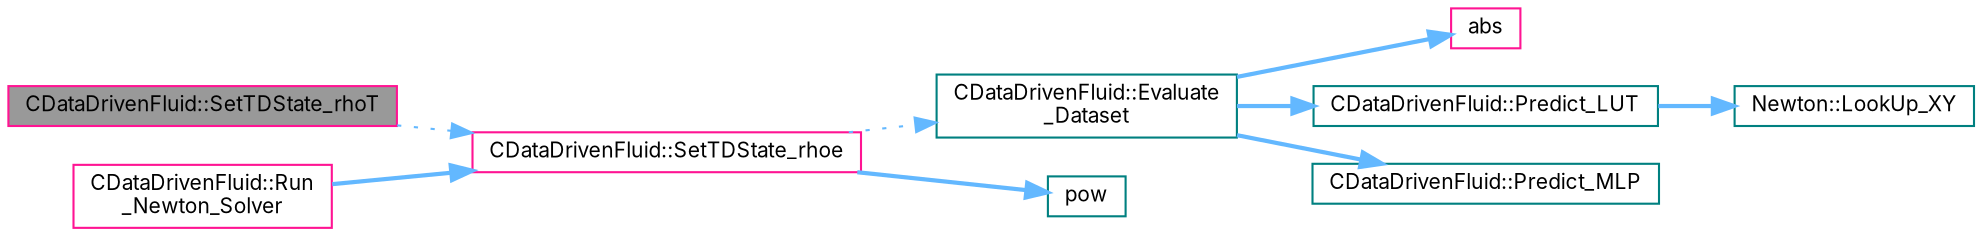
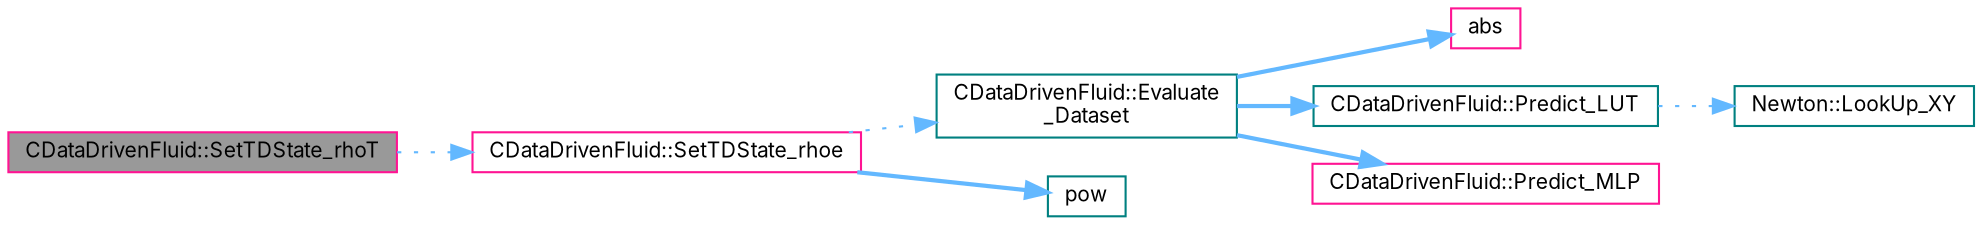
edge "CDataDrivenFluid::Predict_LUT" -> "Newton::LookUp_XY": style bold -> dotted
node "CDataDrivenFluid::Predict_MLP": color teal -> deeppink
node "CDataDrivenFluid::Run _Newton_Solver": removed
